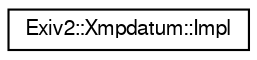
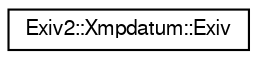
node "Exiv2::Xmpdatum::Impl": label "Exiv2::Xmpdatum::Impl" -> "Exiv2::Xmpdatum::Exiv"
